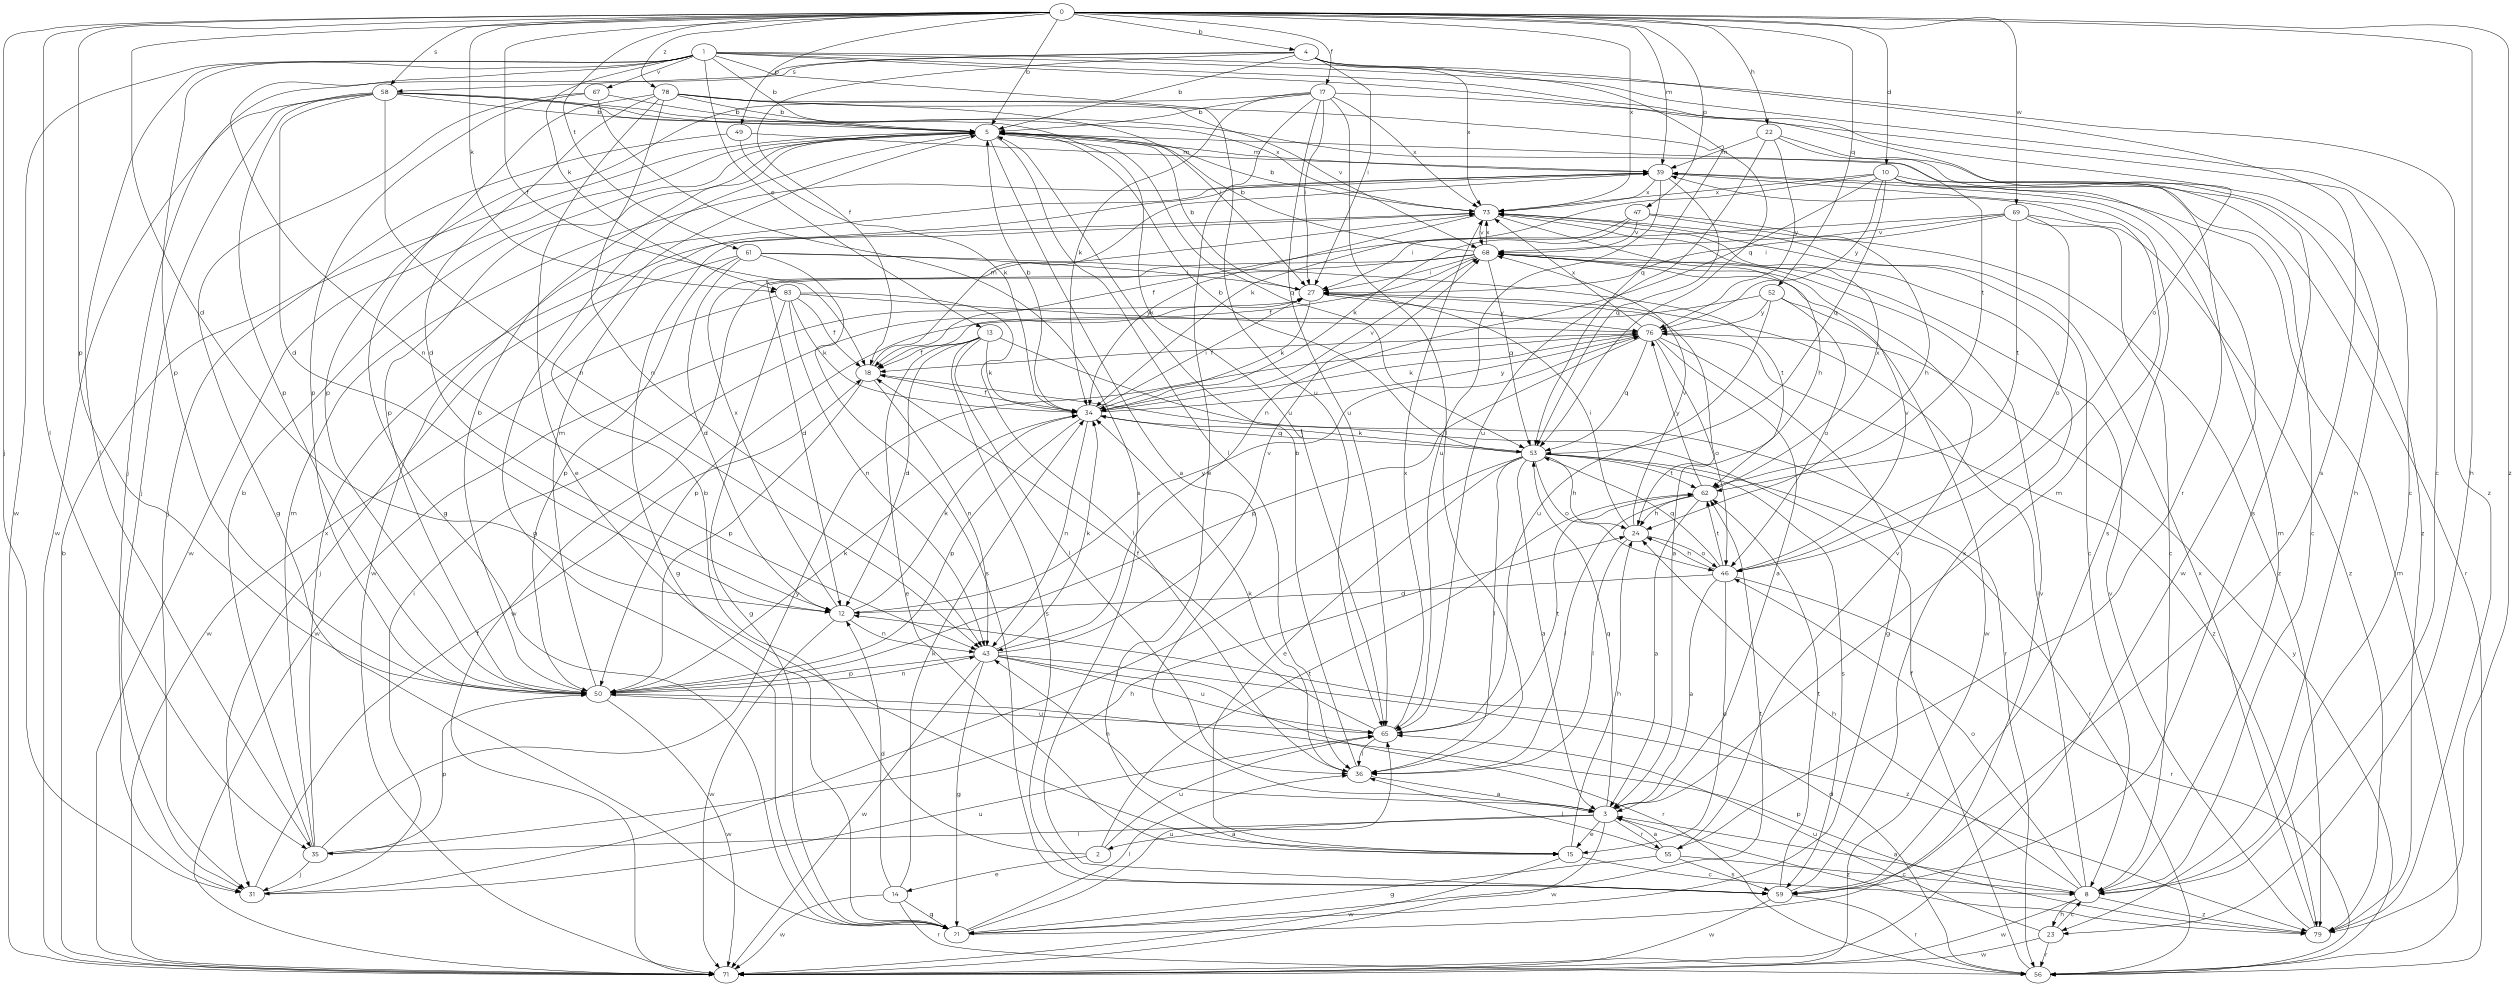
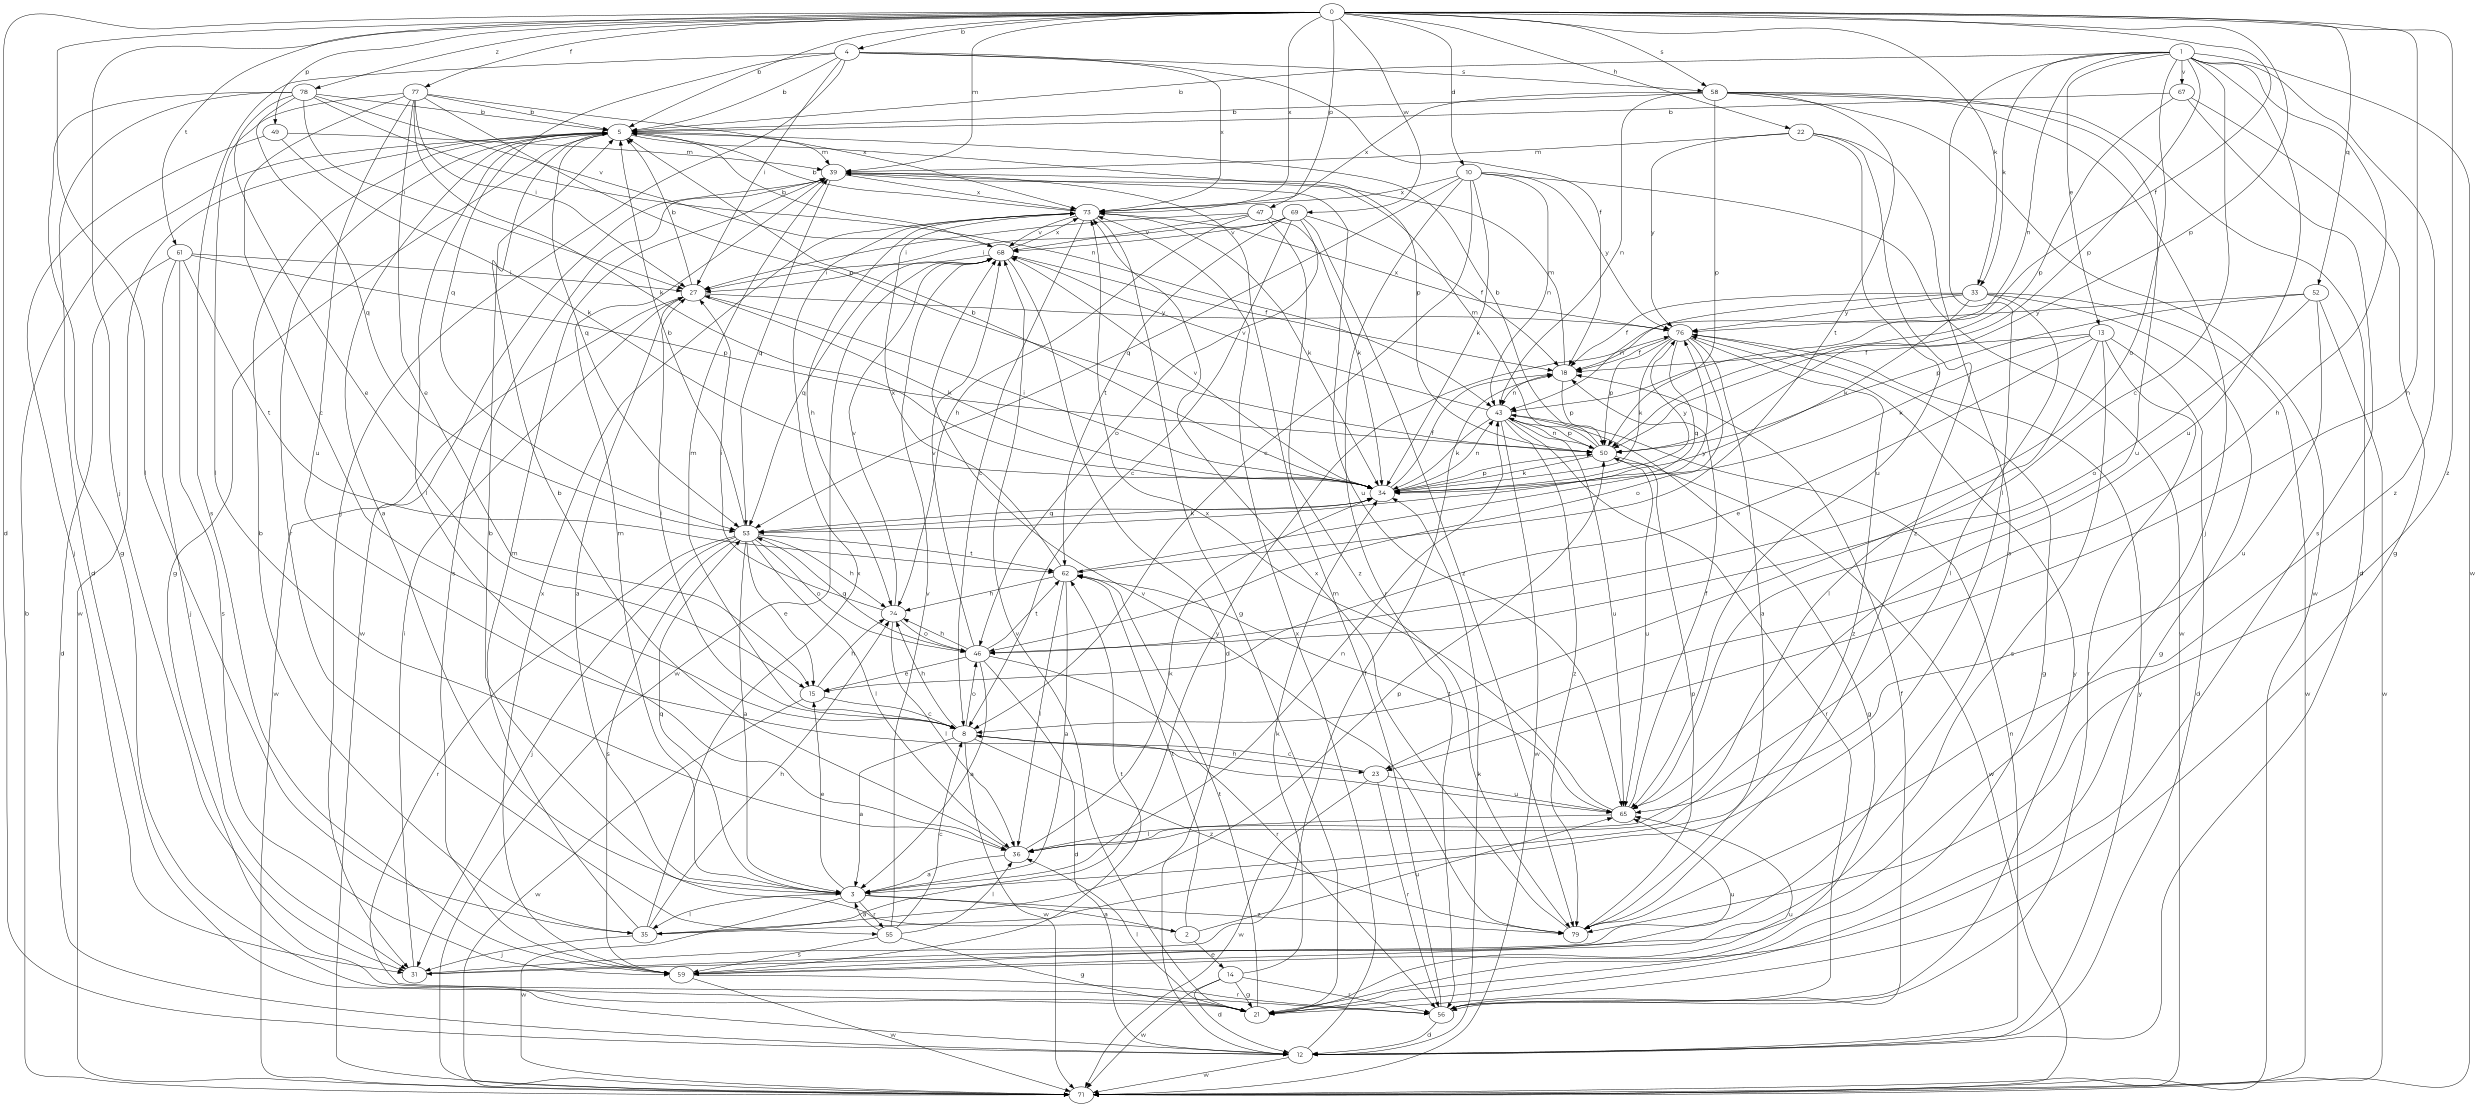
node "17": label "17" -> "77"
node "83": label "83" -> "33"
edge "18" -> "34": reversed
